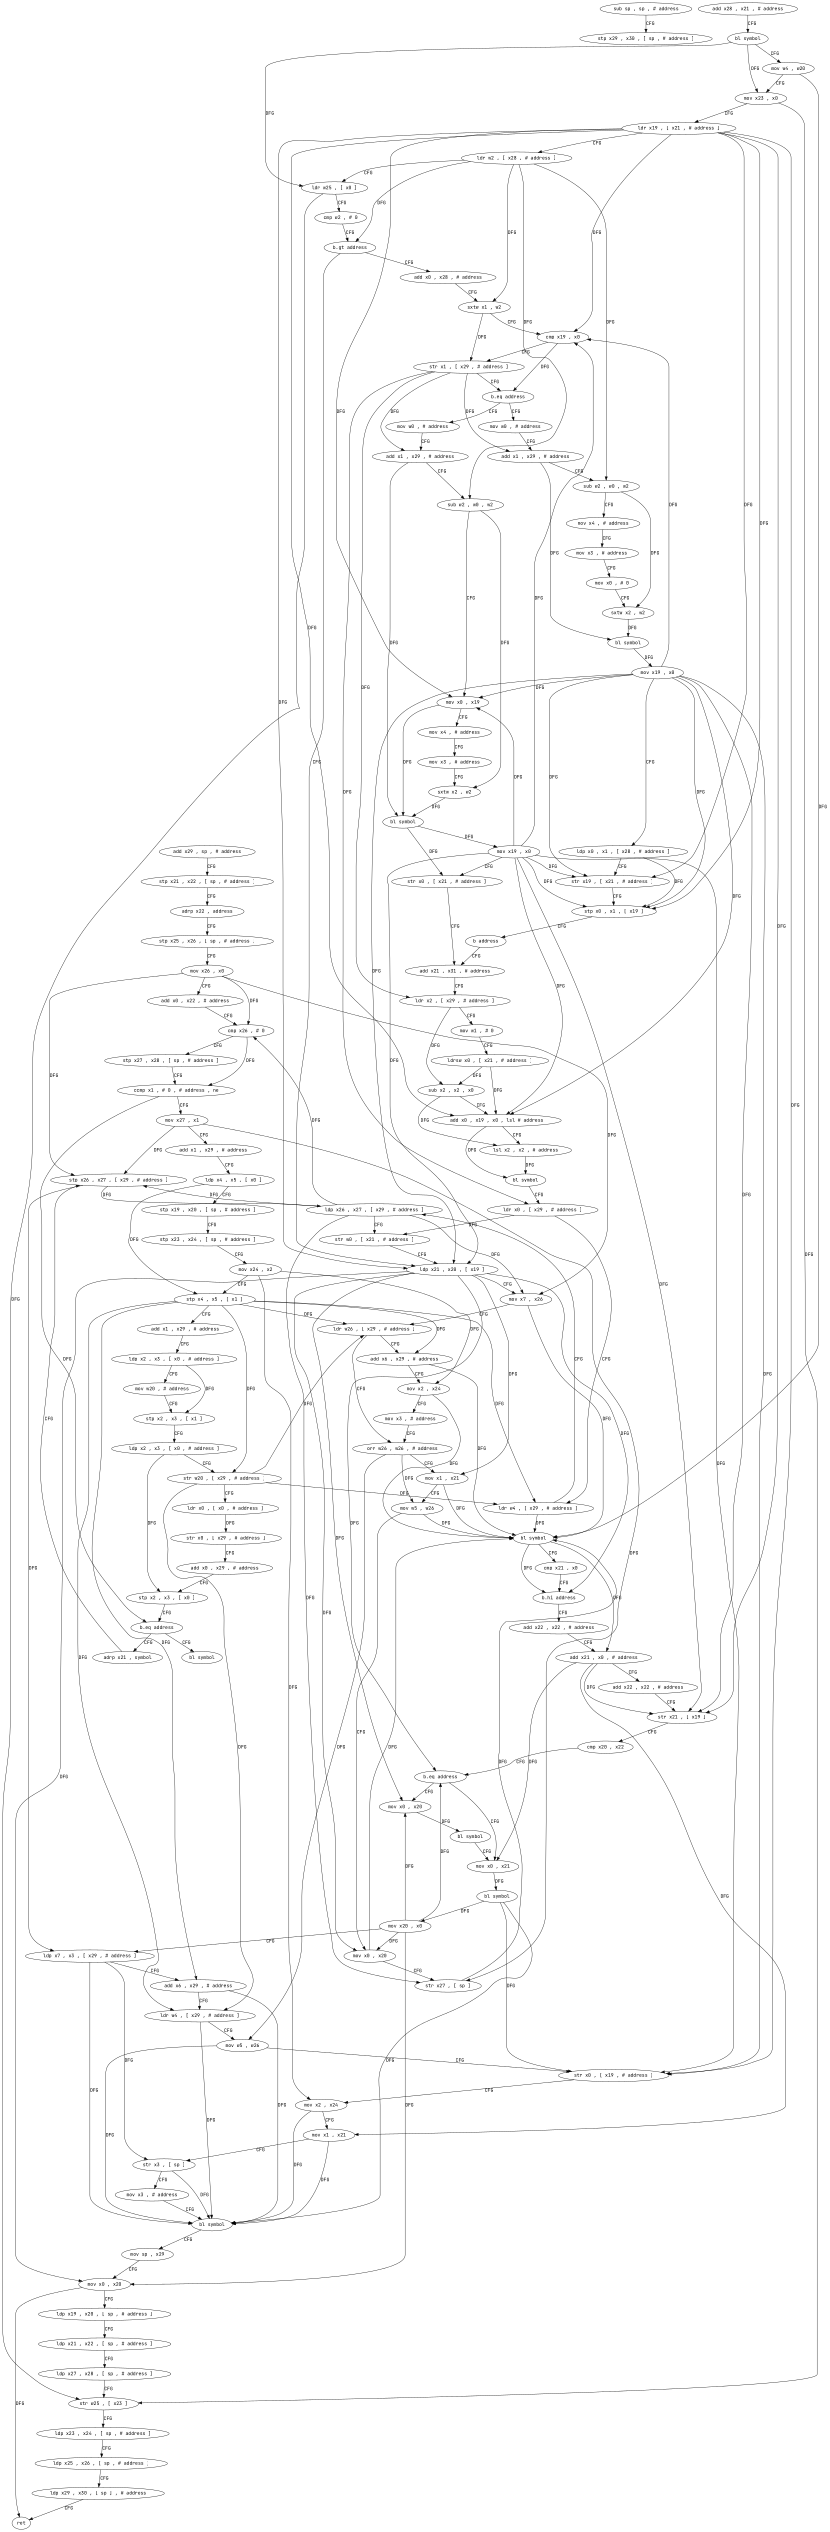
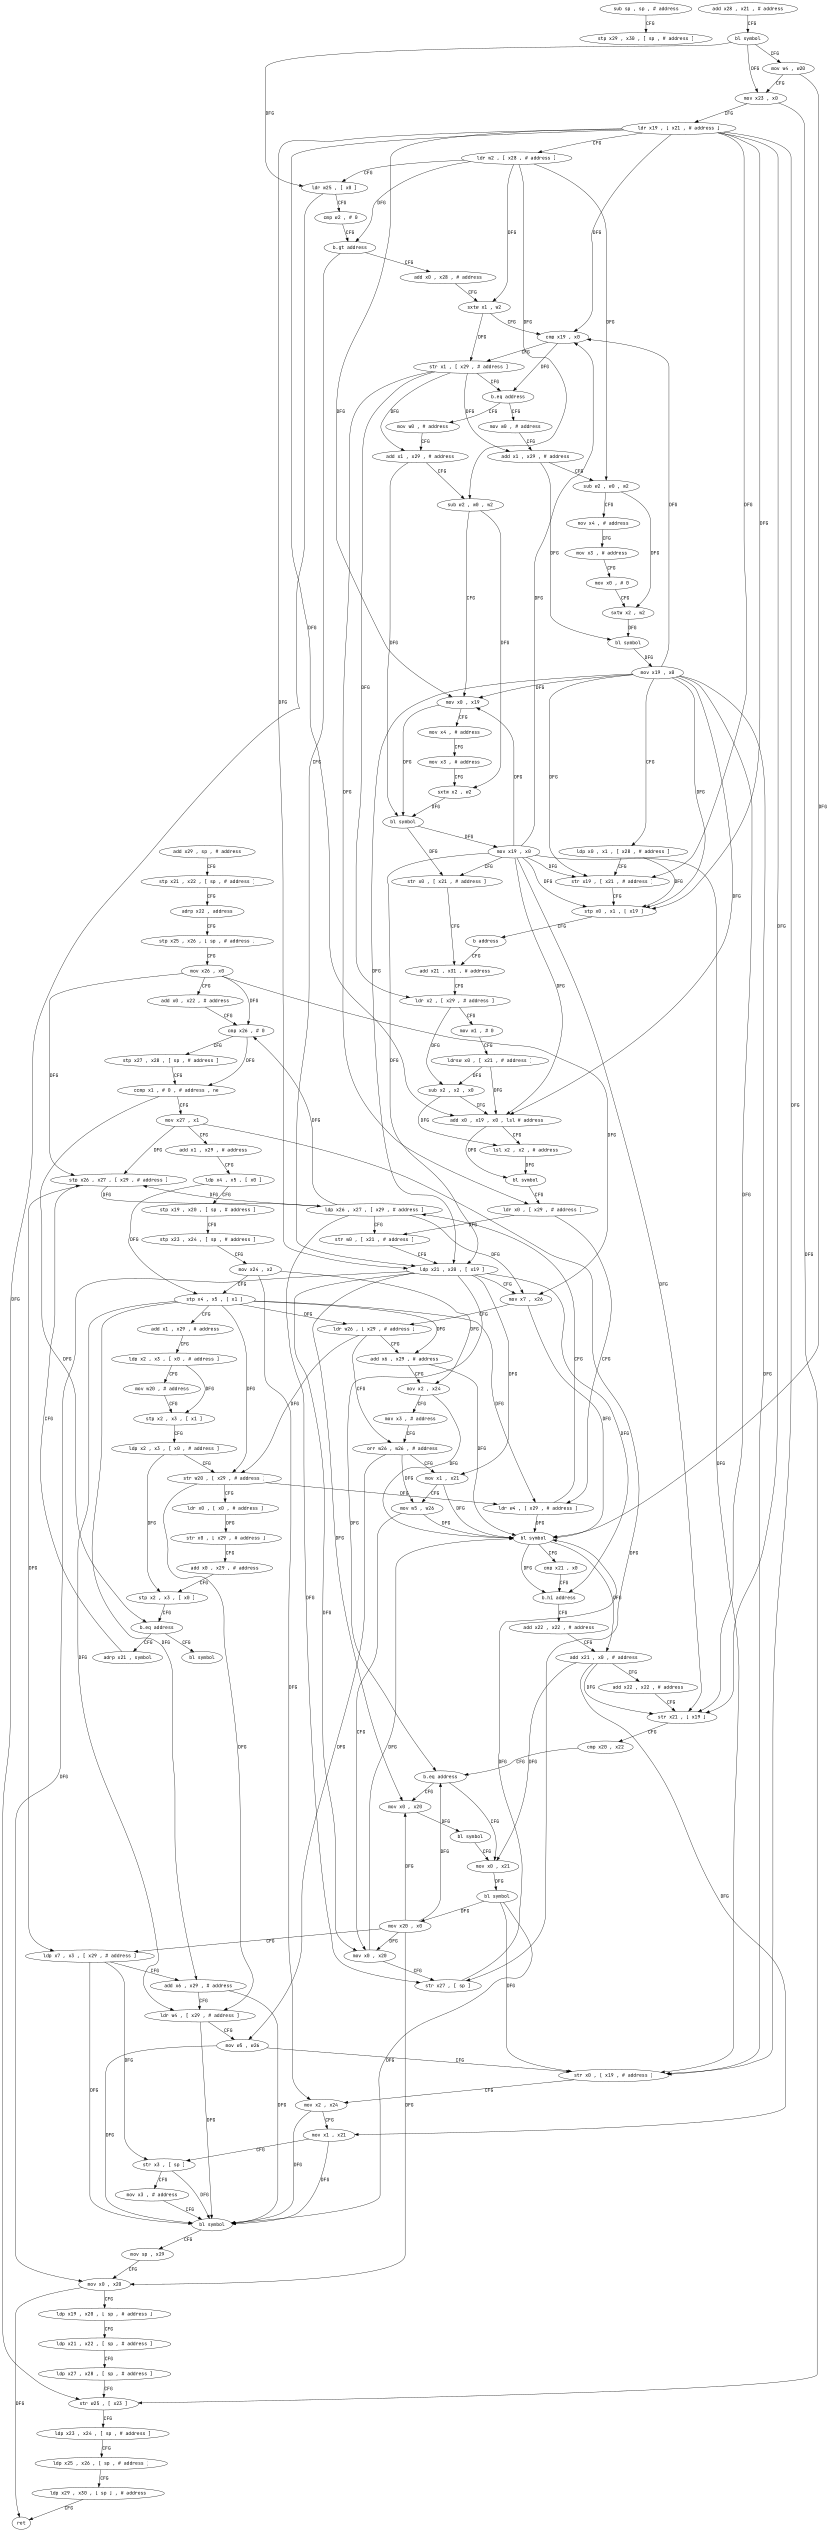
edge "str w20 , [ x29 , # address ]" -> "ldr w26 , [ x29 , # address ]": reversed
